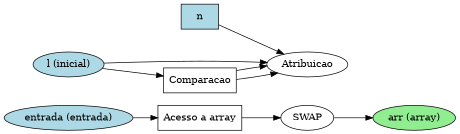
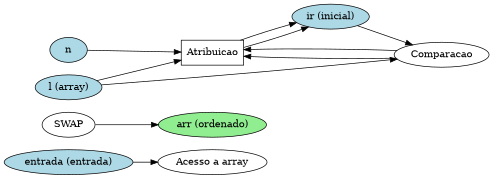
node "n": shape box -> ellipse
node "ir (inicial)": added
node "l (inicial)": label "l (inicial)" -> "l (array)"
node "Atribuicao": shape ellipse -> box
node "Comparacao": shape box -> ellipse
node "Acesso a array": shape box -> ellipse
edge "Acesso a array" -> "SWAP": removed
node "arr (array)": label "arr (array)" -> "arr (ordenado)"
